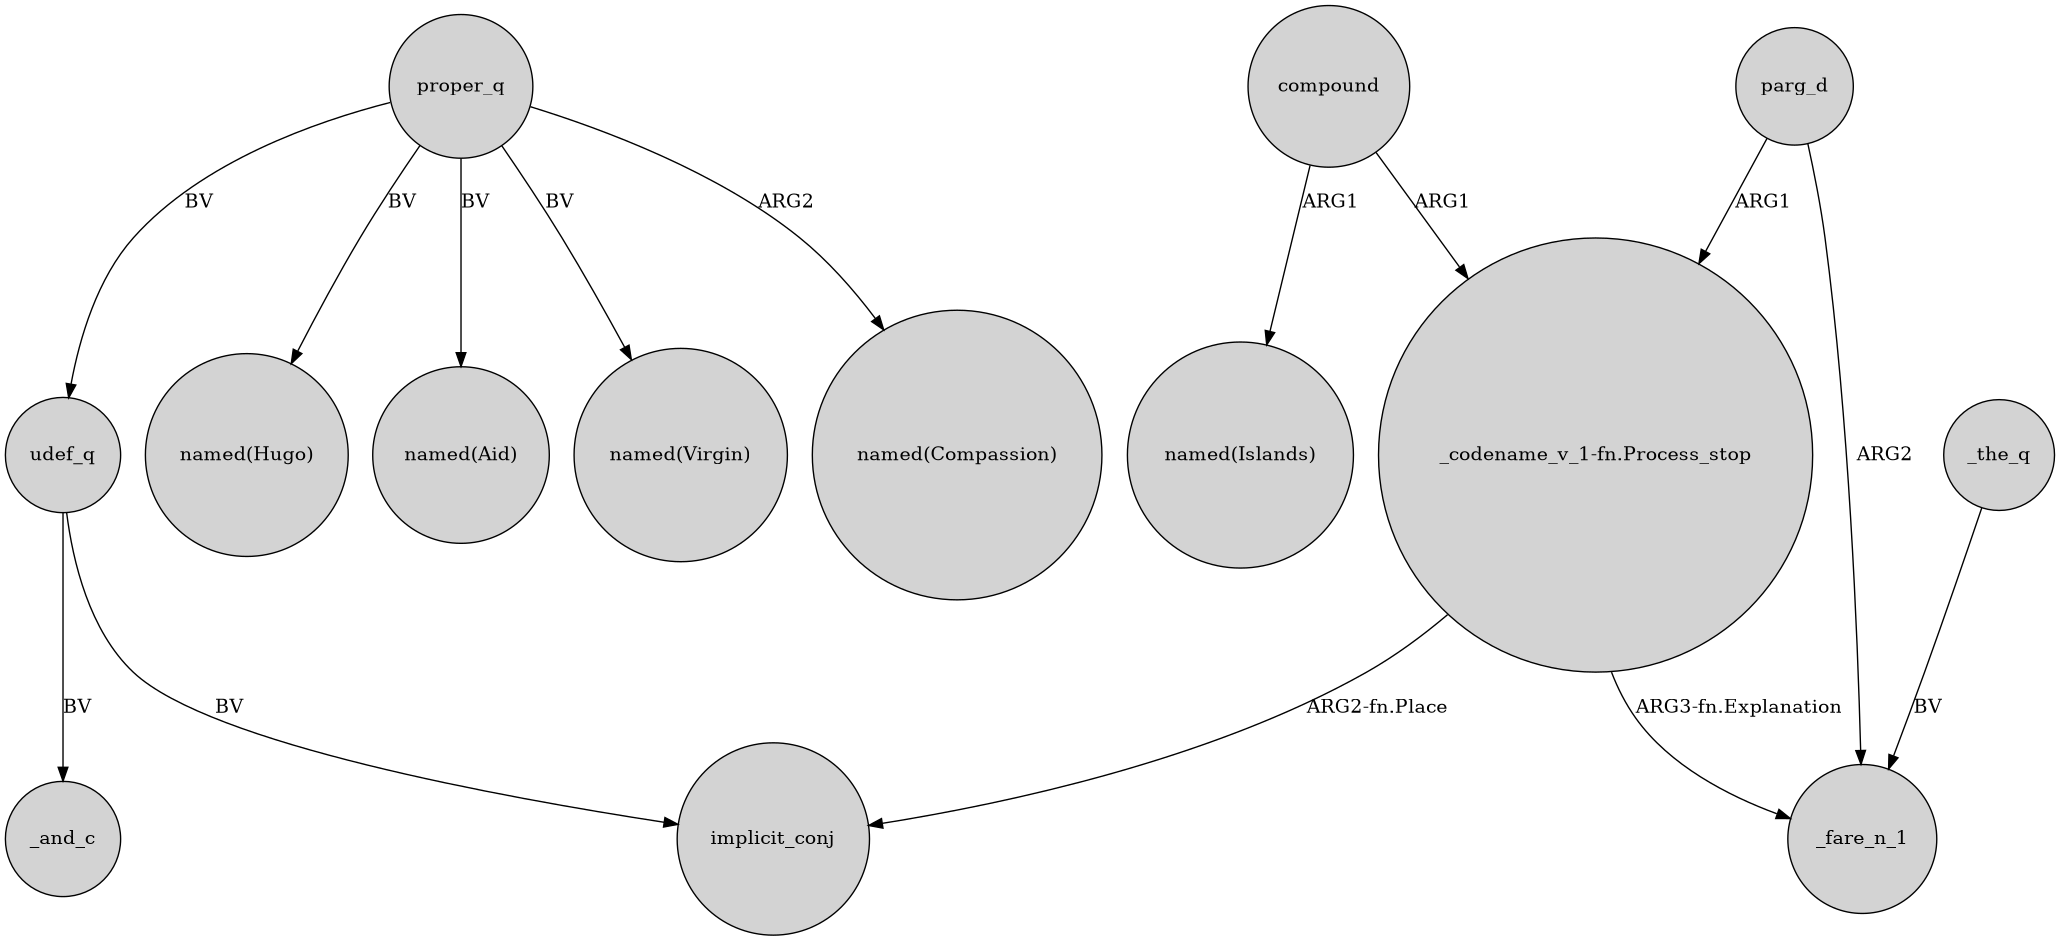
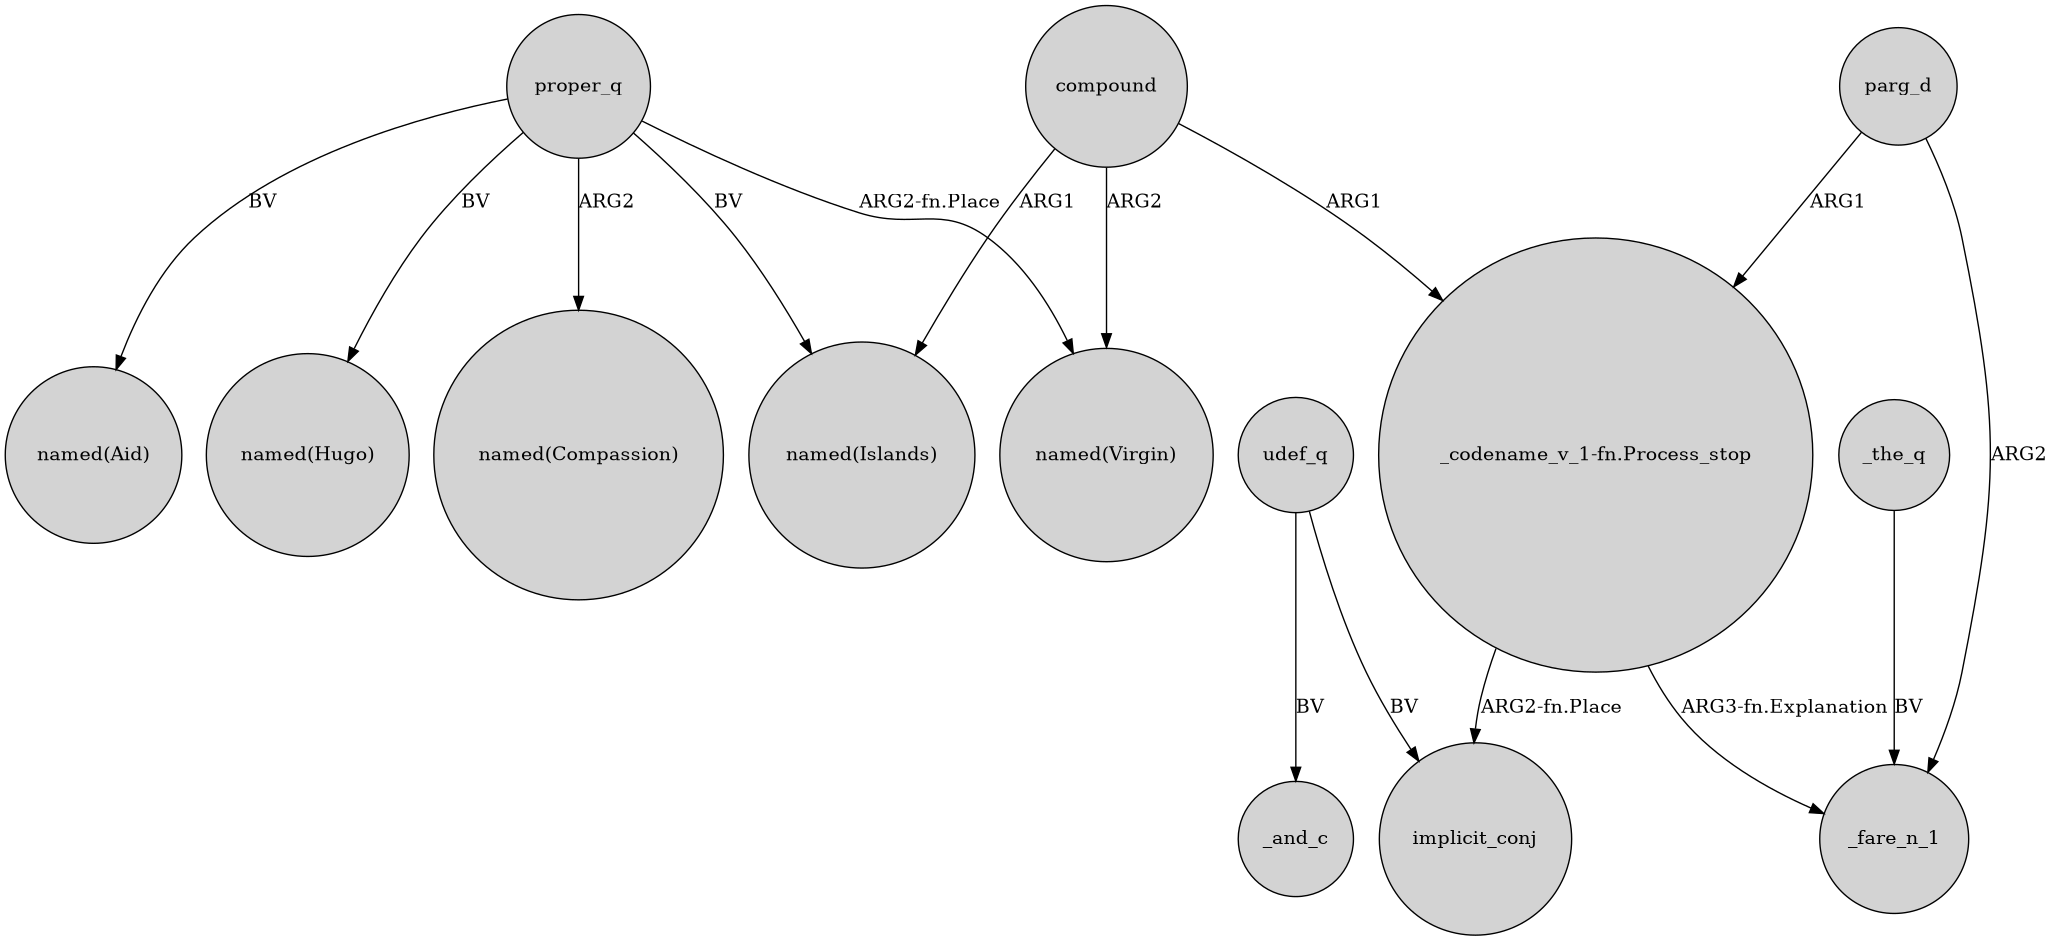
edge "proper_q" -> "udef_q": now "proper_q" -> "named(Islands)"
edge "proper_q" -> "named(Virgin)": label "BV" -> "ARG2-fn.Place"
edge "compound" -> "named(Virgin)": added, label "ARG2"
